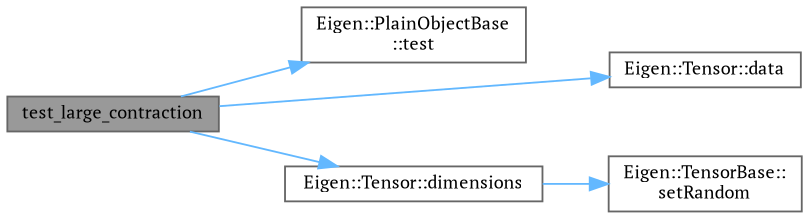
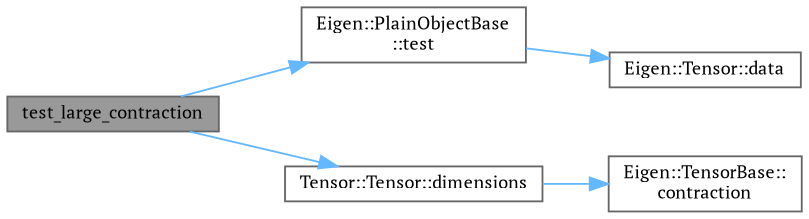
edge "test_large_contraction" -> "Eigen::Tensor::data": now "Eigen::PlainObjectBase ::test" -> "Eigen::Tensor::data"
node "Eigen::Tensor::dimensions": label "Eigen::Tensor::dimensions" -> "Tensor::Tensor::dimensions"
node "Eigen::TensorBase:: setRandom": label "Eigen::TensorBase:: setRandom" -> "Eigen::TensorBase:: contraction"
